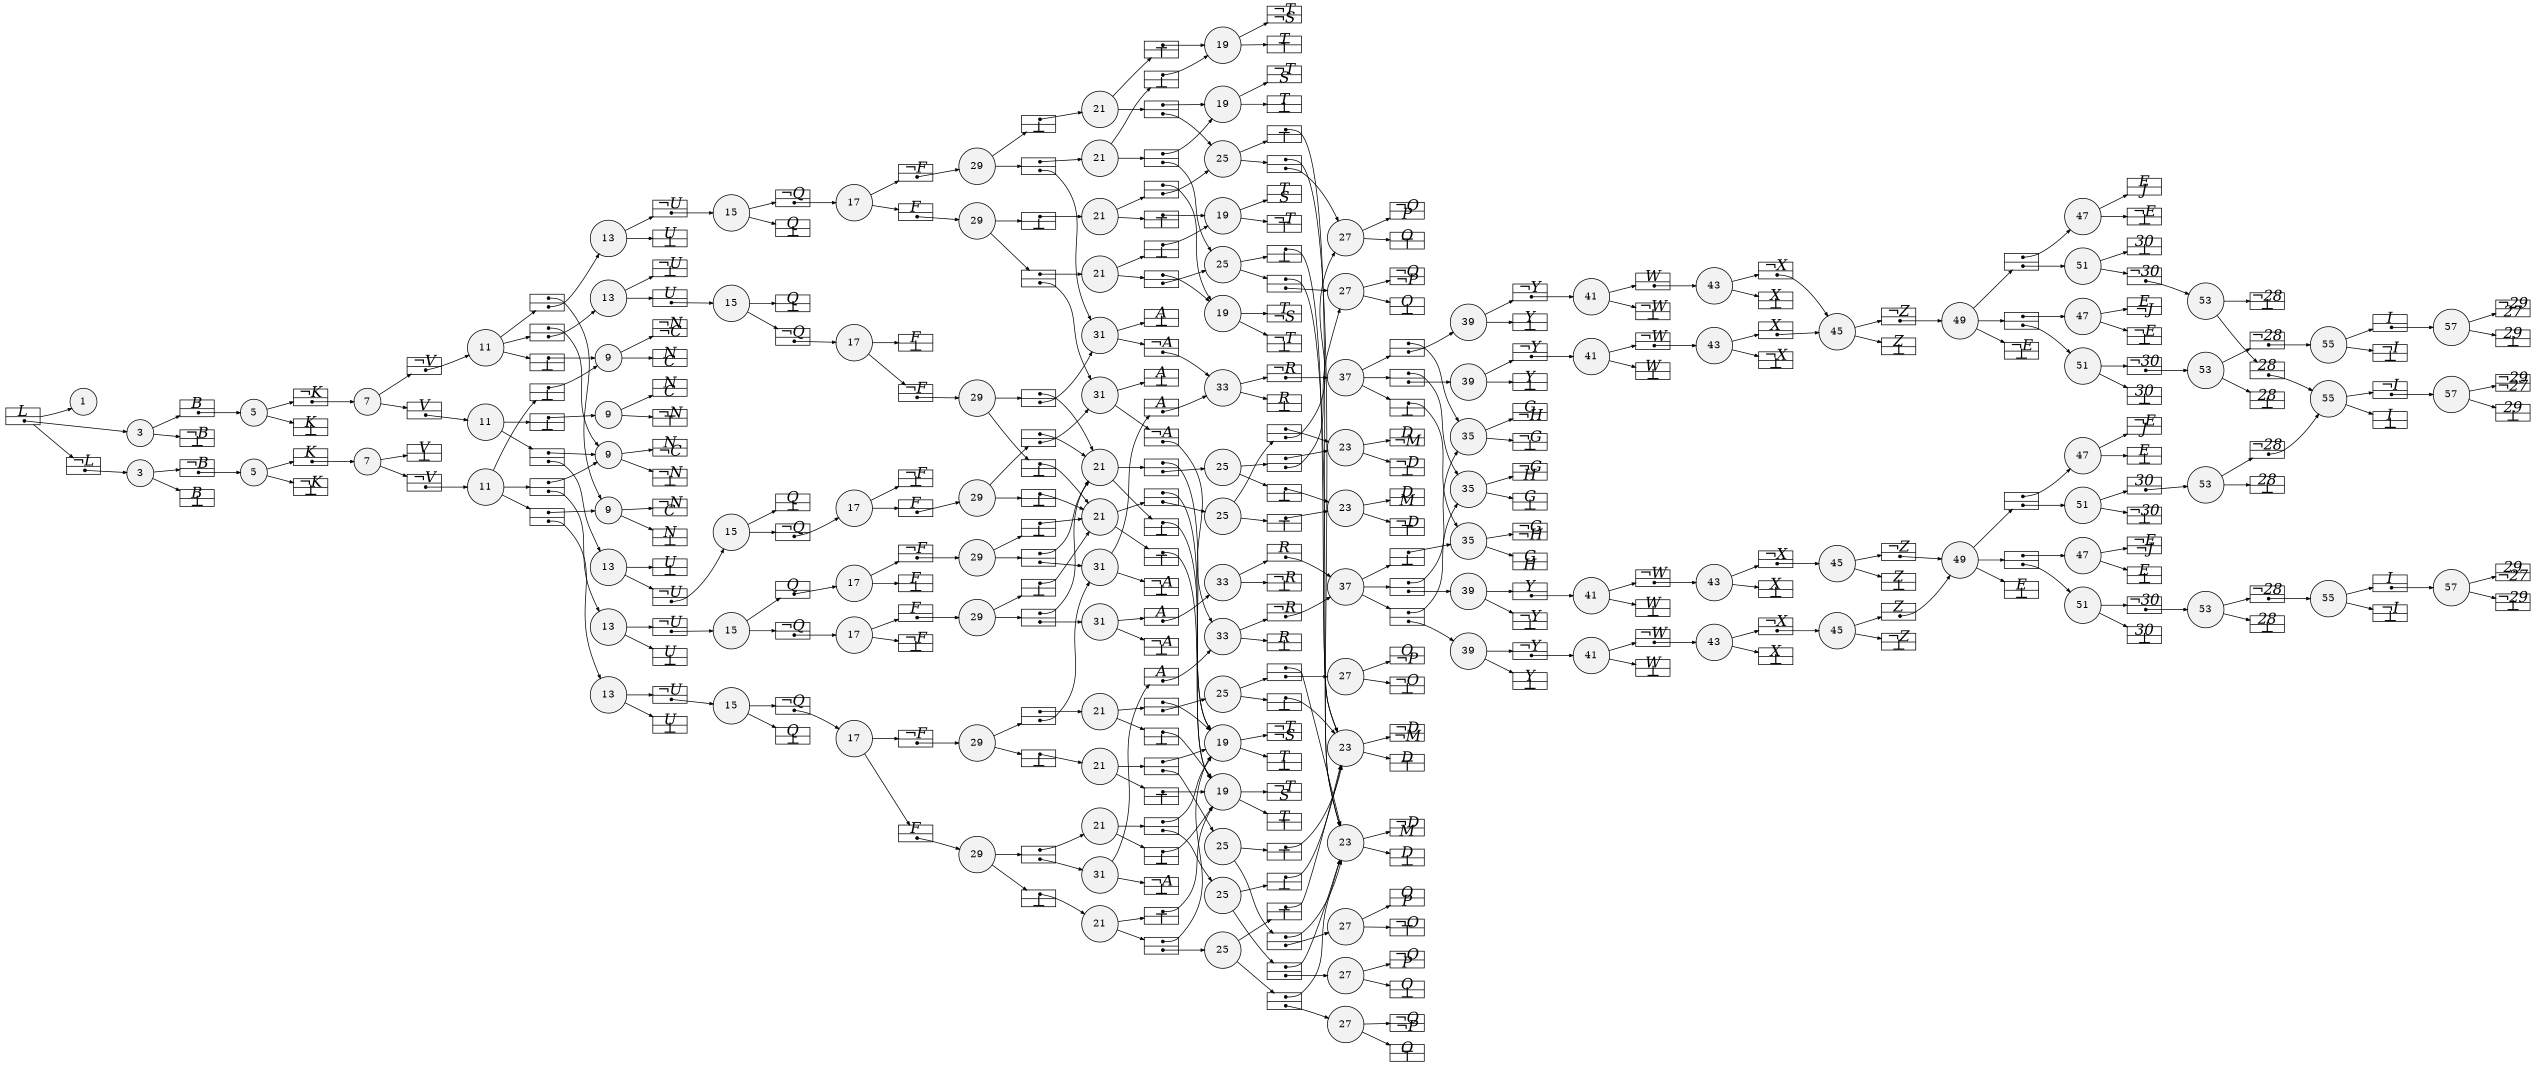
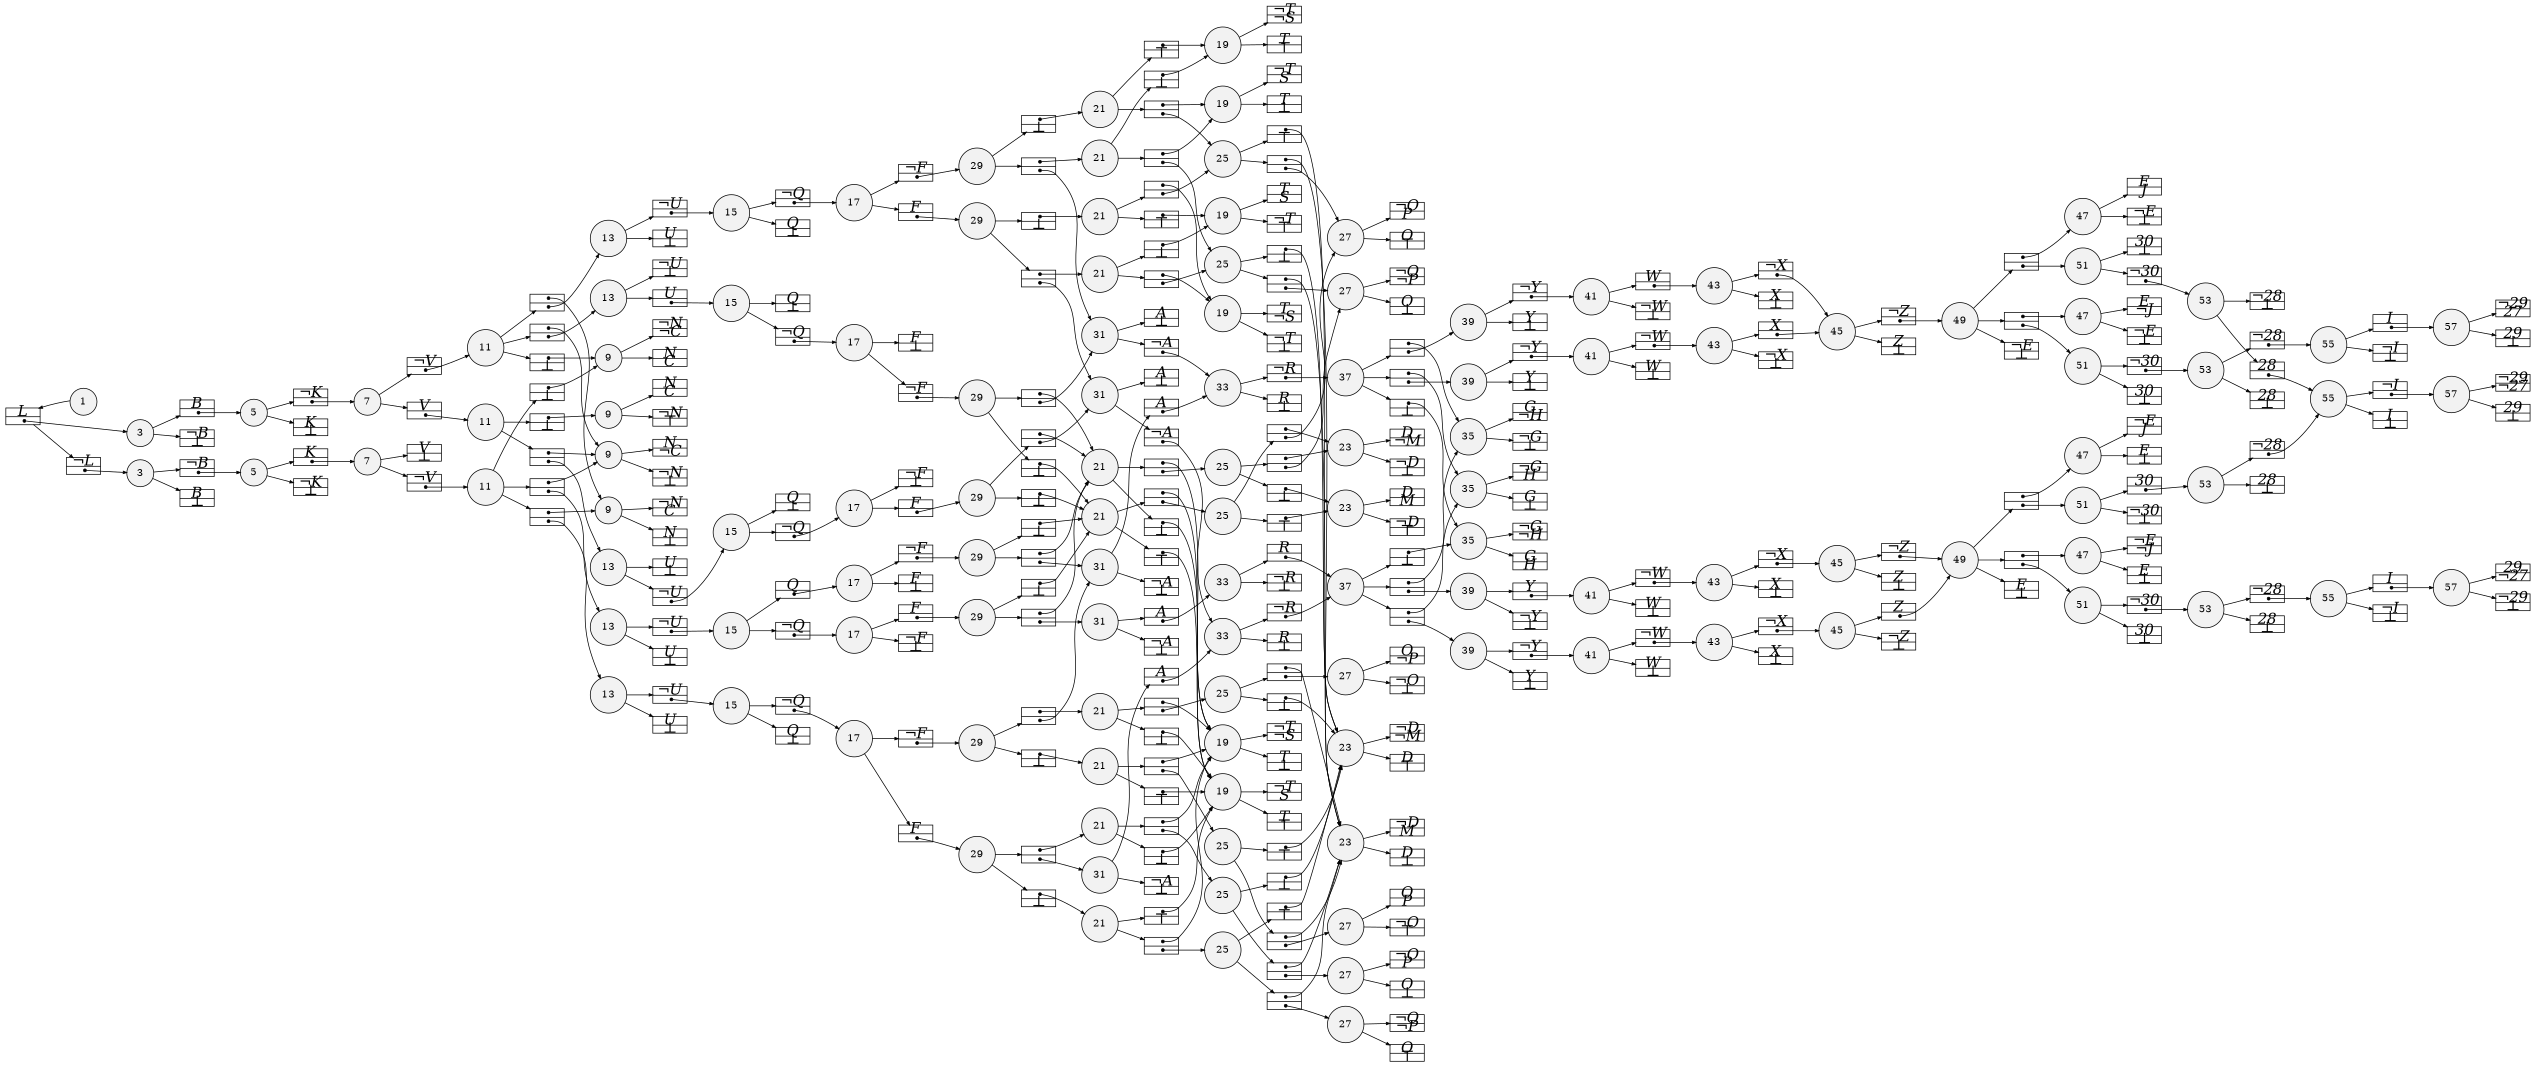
edge "L" -> "1": reversed
